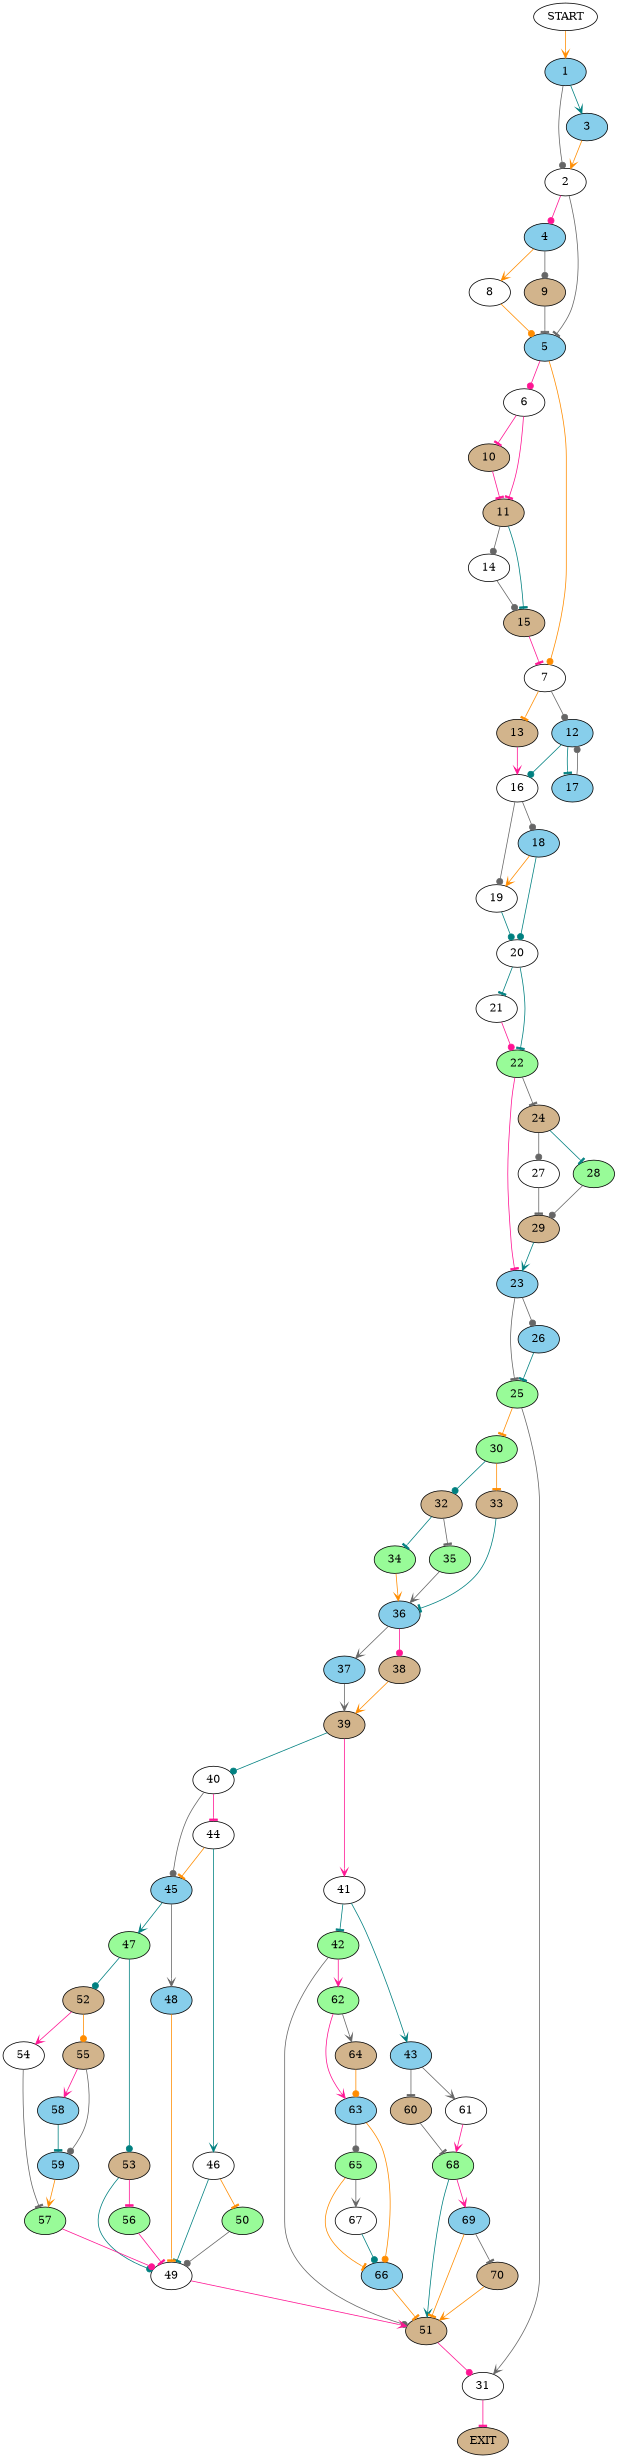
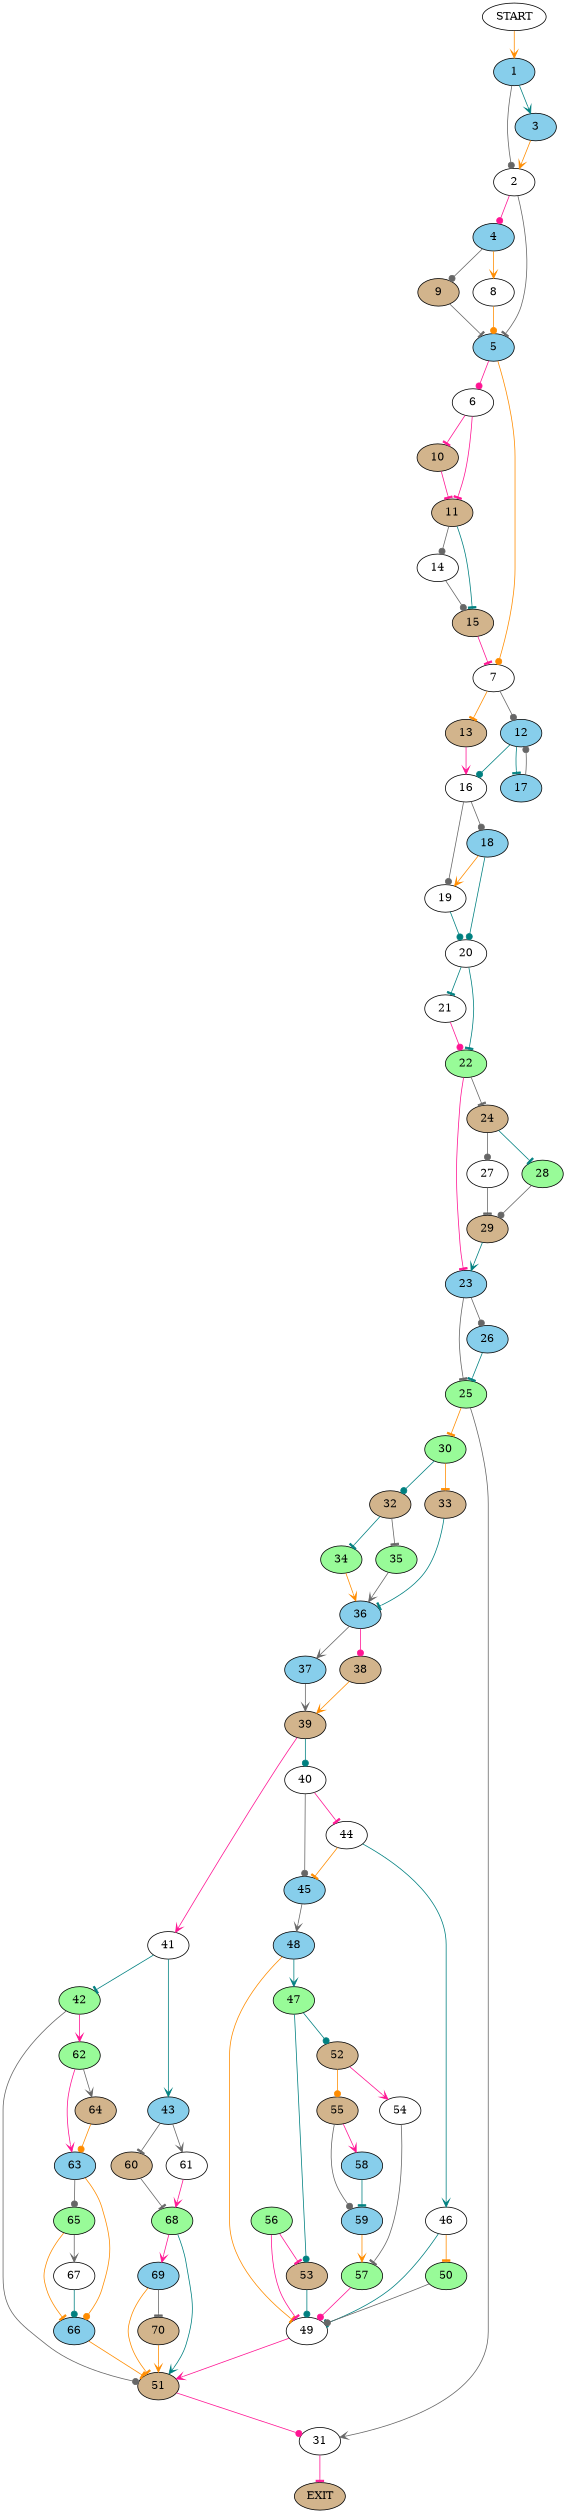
edge "45" -> "47": now "48" -> "47"
edge "53" -> "56": reversed
